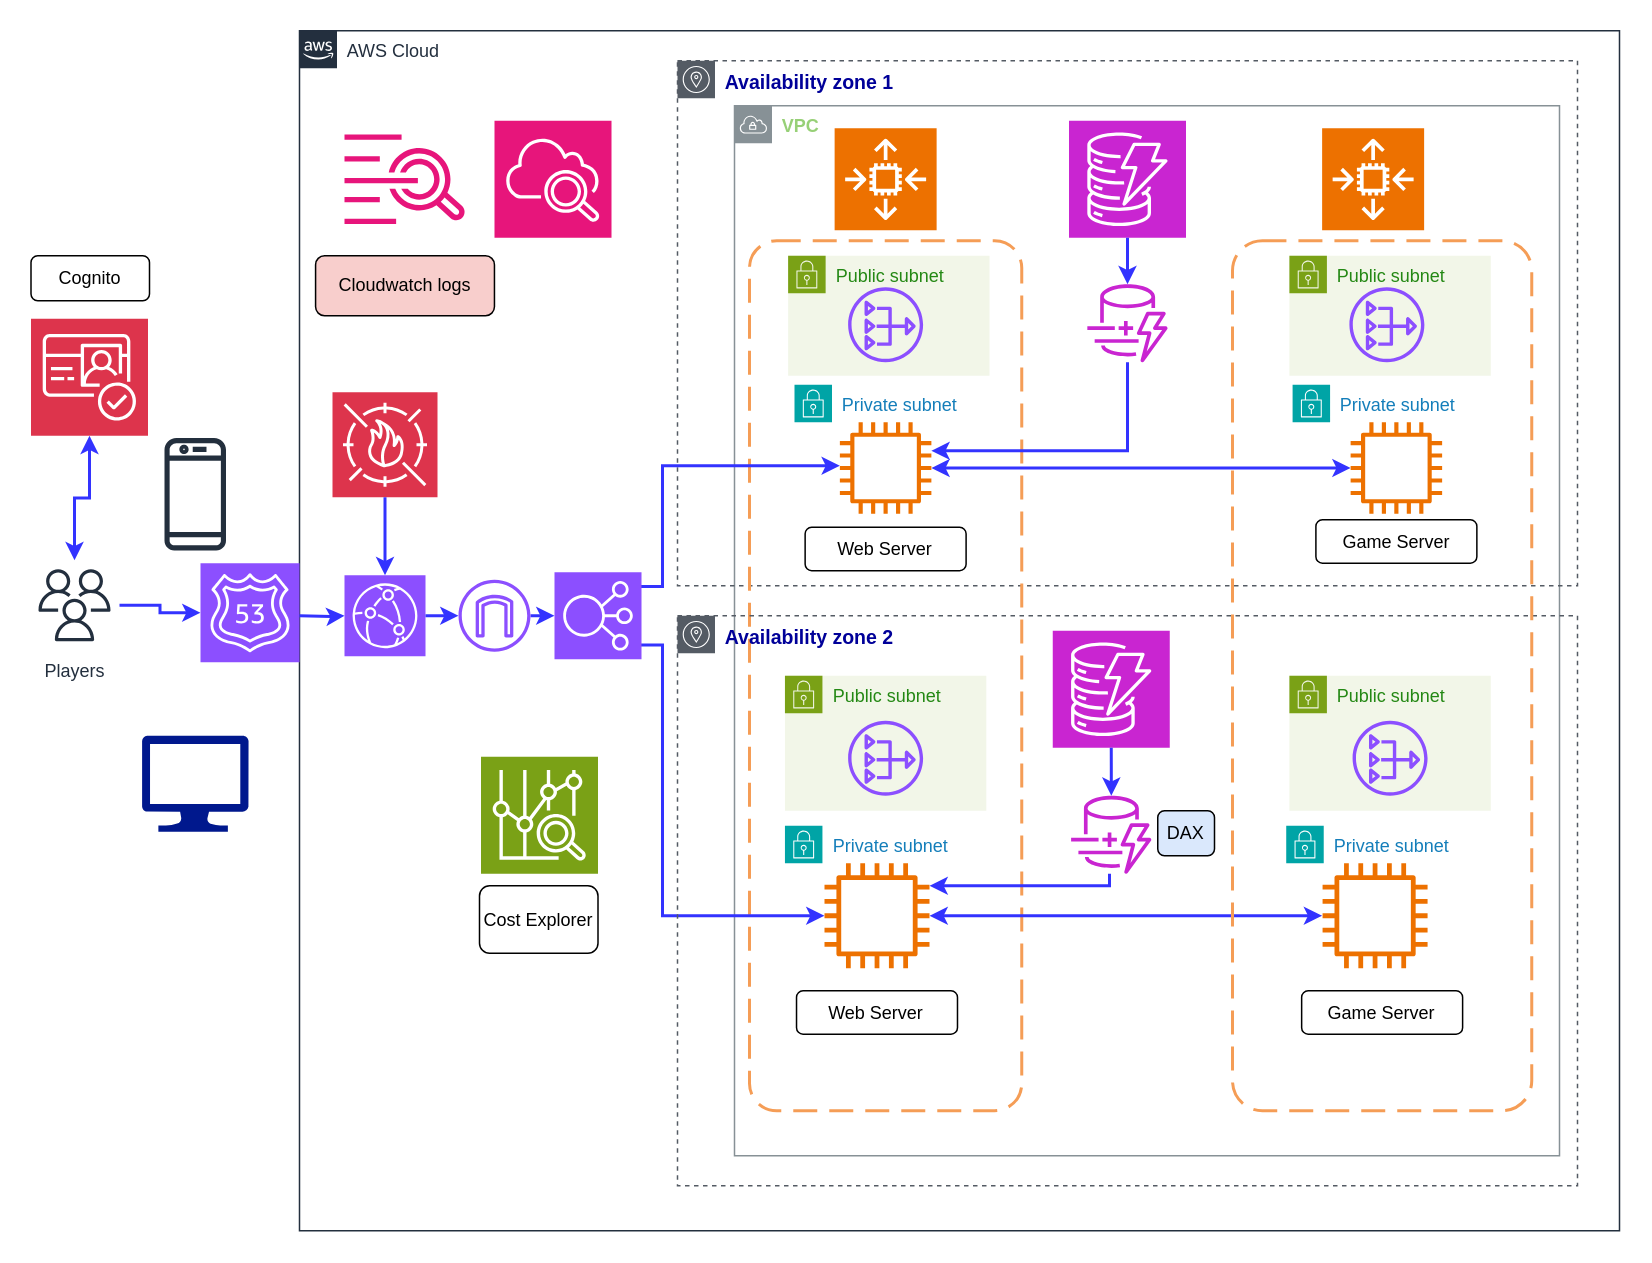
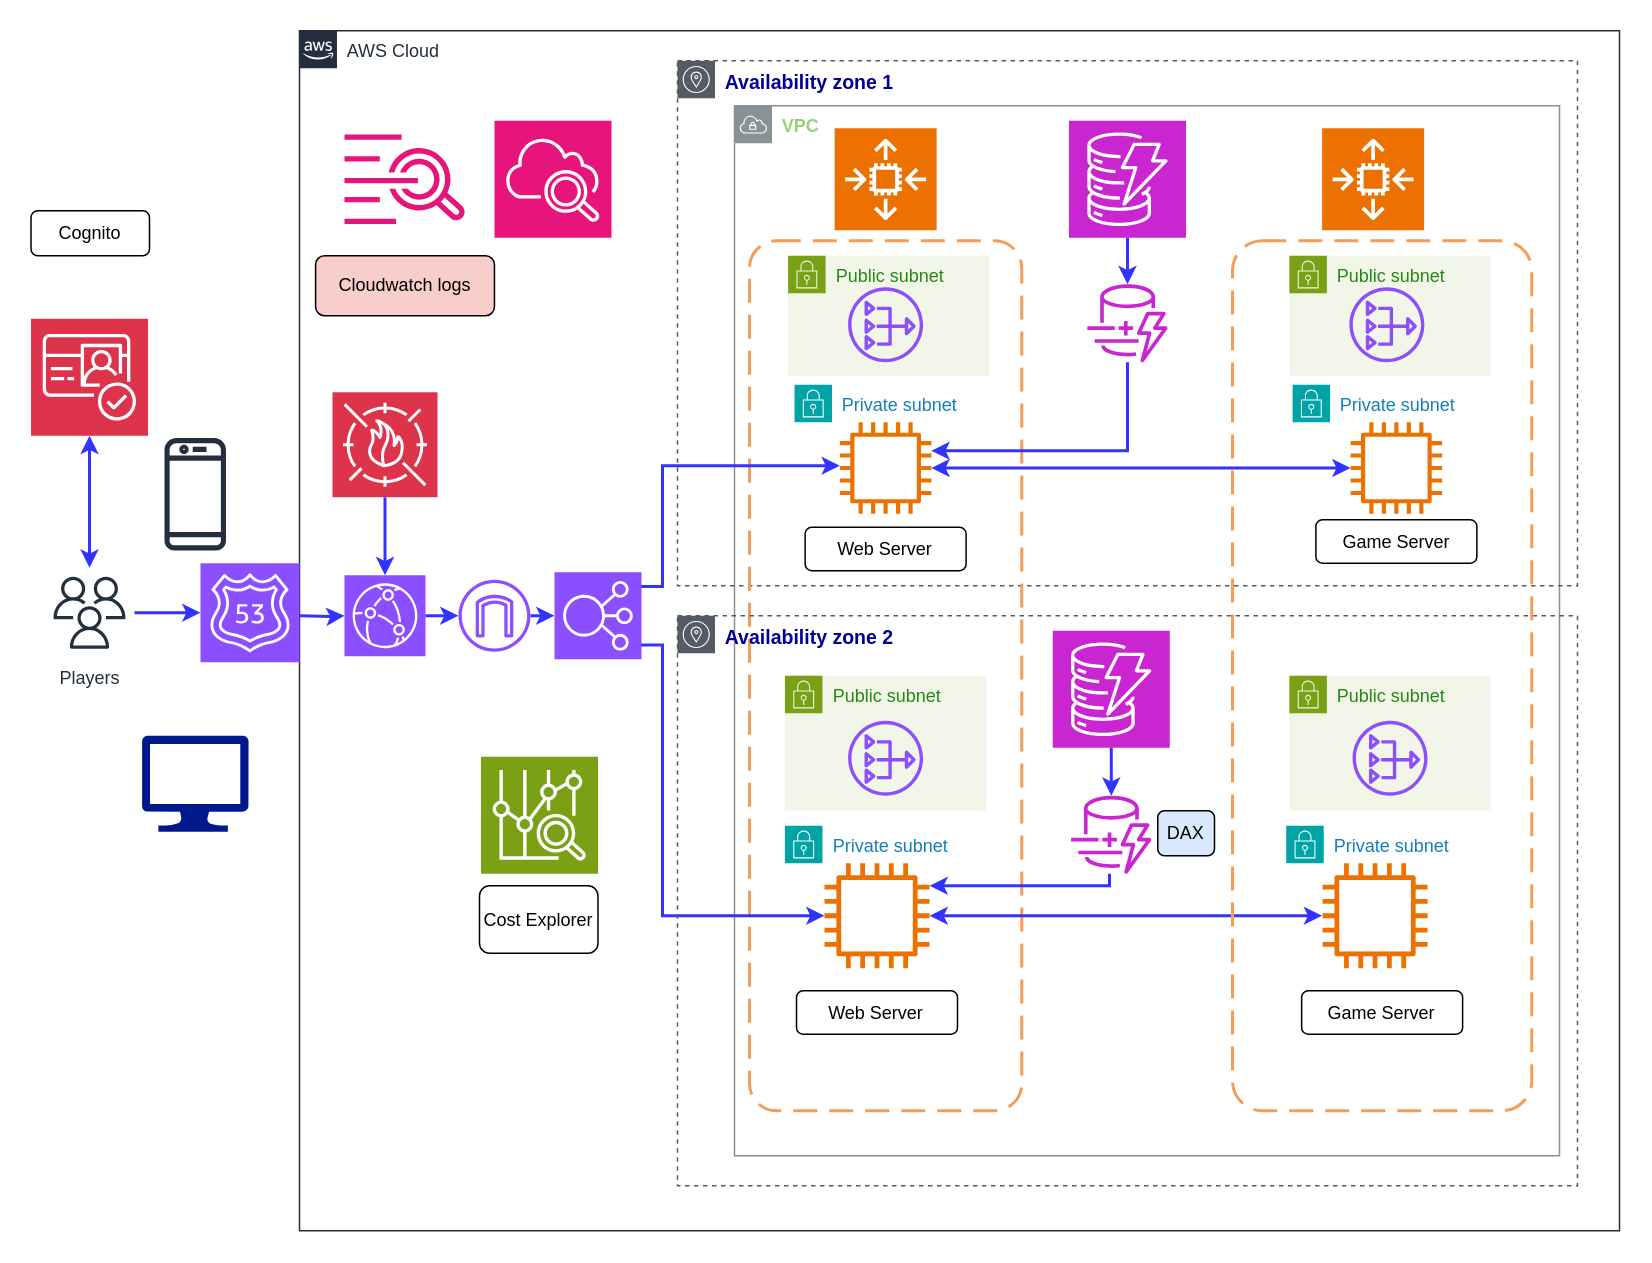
node "Cognito": moved (90, 278) -> (90, 233)
node "Players": moved (74, 605) -> (89, 613)
